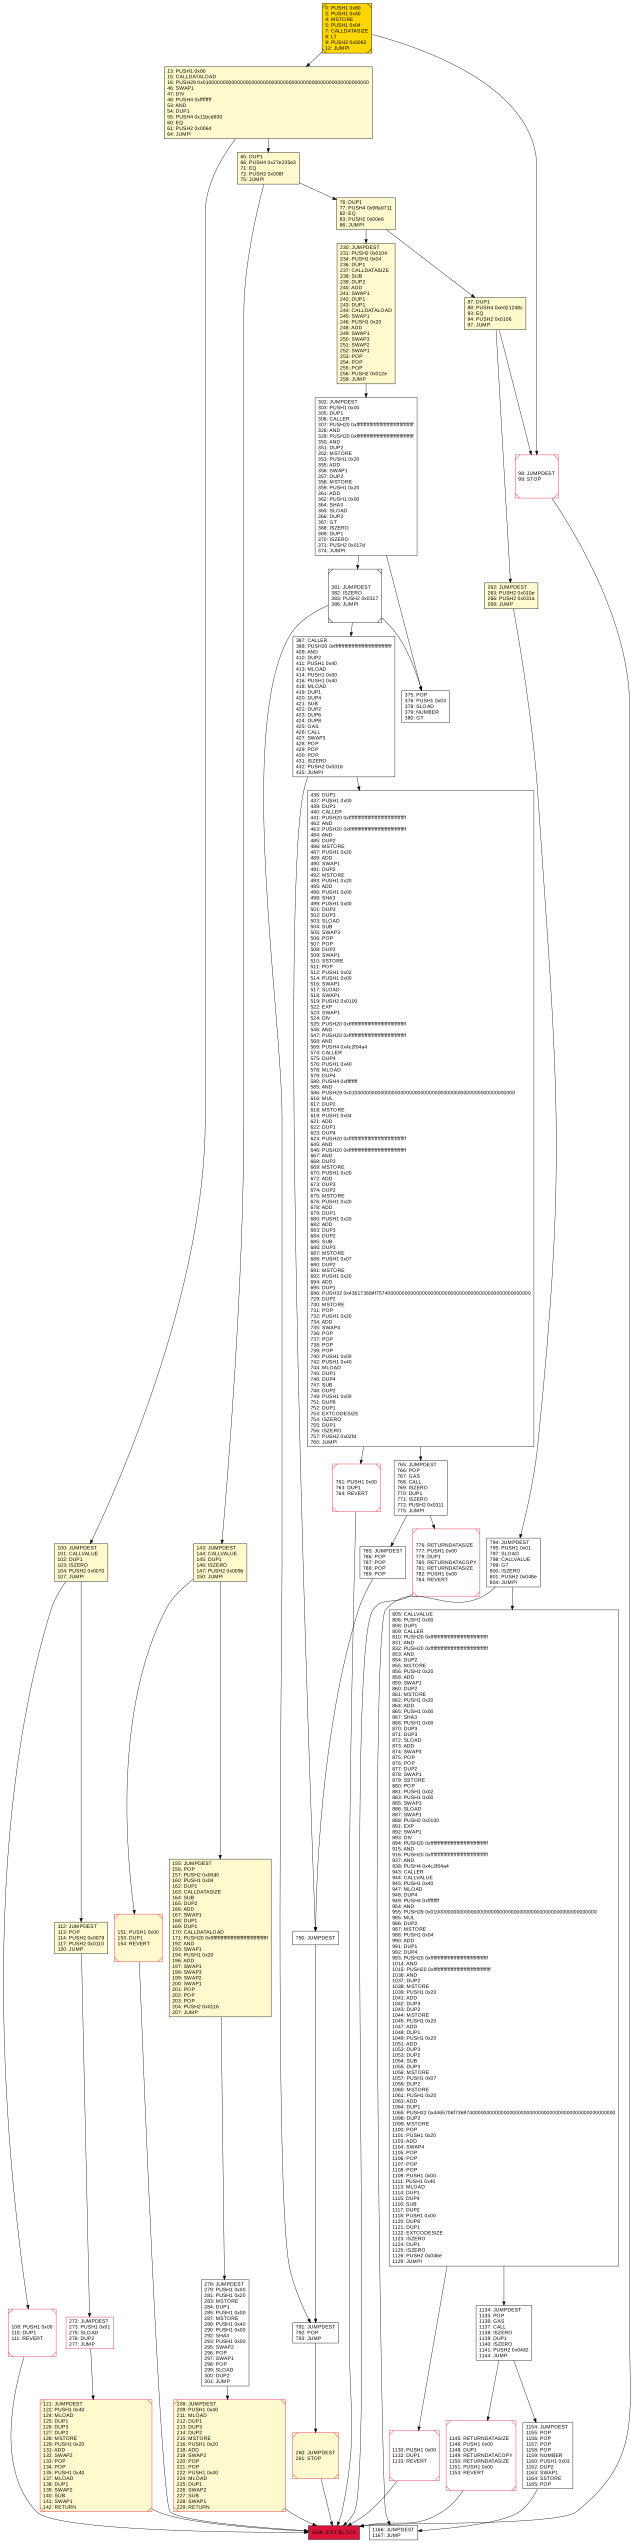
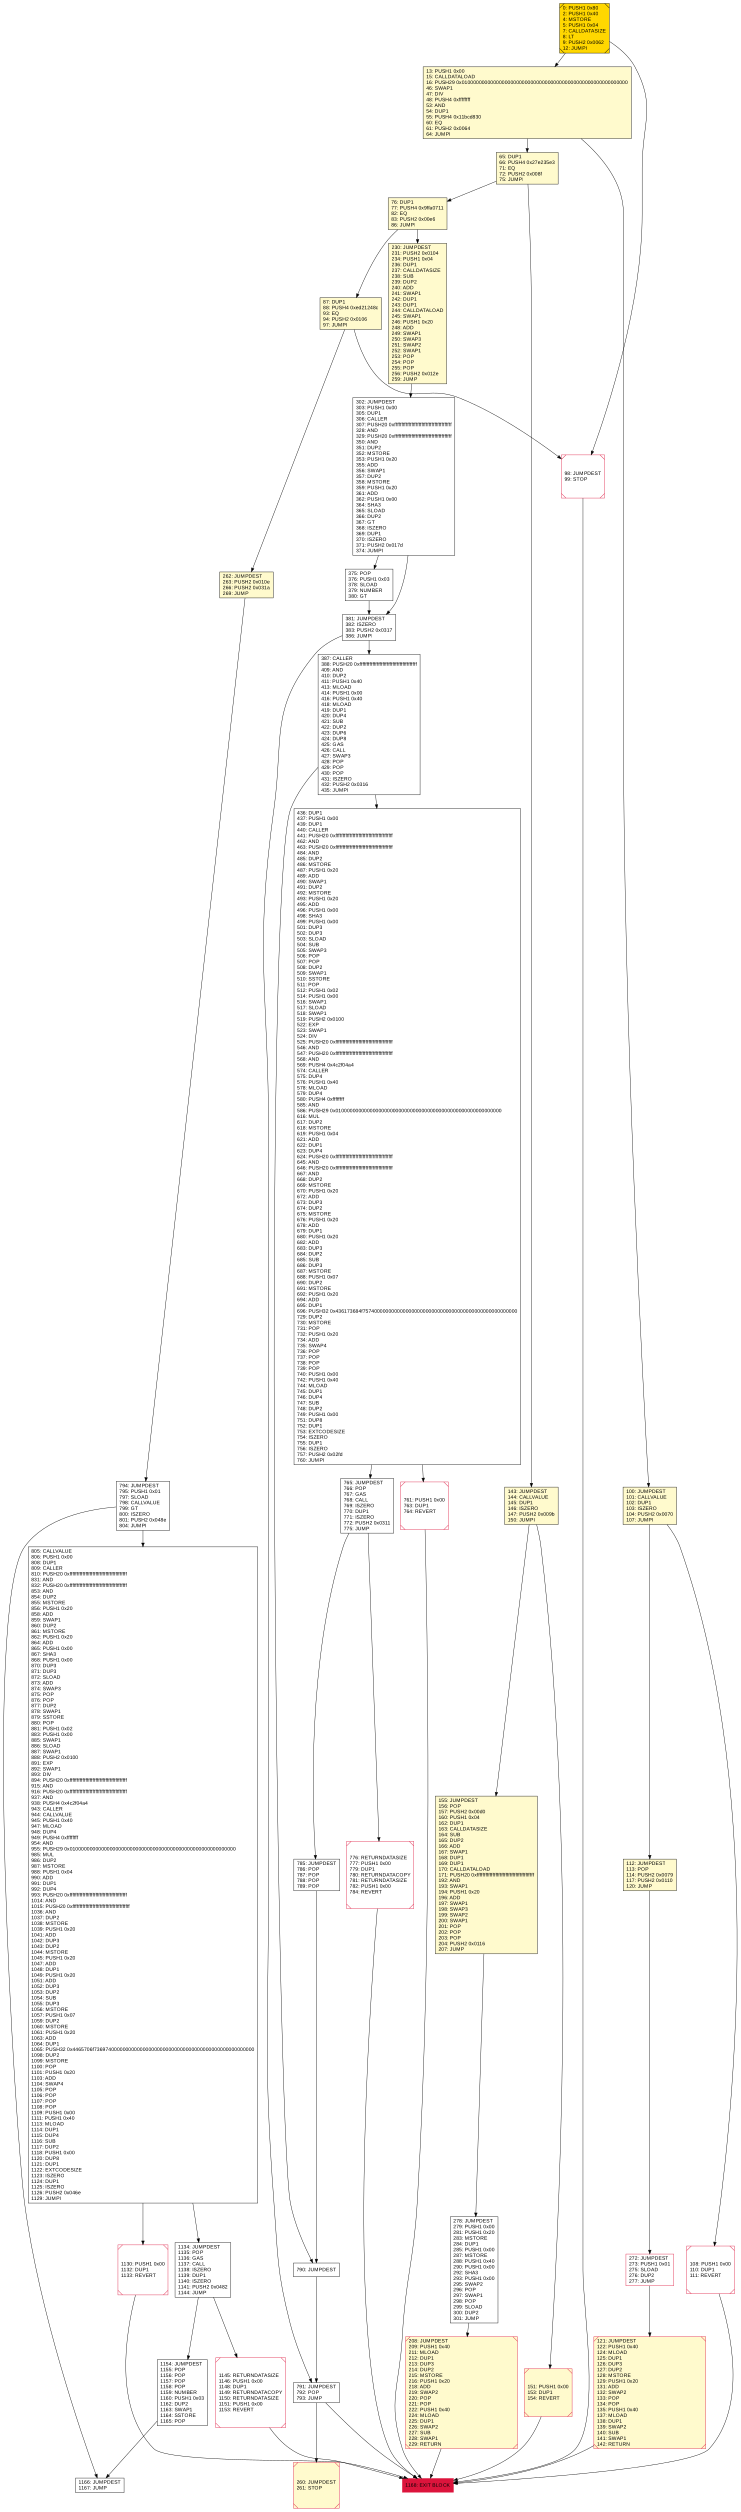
node "381: JUMPDEST 382: ISZERO 383: PUSH2 0x0317 386: JUMPI": shape Msquare -> box
edge "381: JUMPDEST 382: ISZERO 383: PUSH2 0x0317 386: JUMPI" -> "375: POP 376: PUSH1 0x03 378: SLOAD 379: NUMBER 380: GT": reversed
edge "260: JUMPDEST 261: STOP" -> "1168: EXIT BLOCK": now "791: JUMPDEST 792: POP 793: JUMP" -> "1168: EXIT BLOCK"
node "1168: EXIT BLOCK": color black -> crimson
